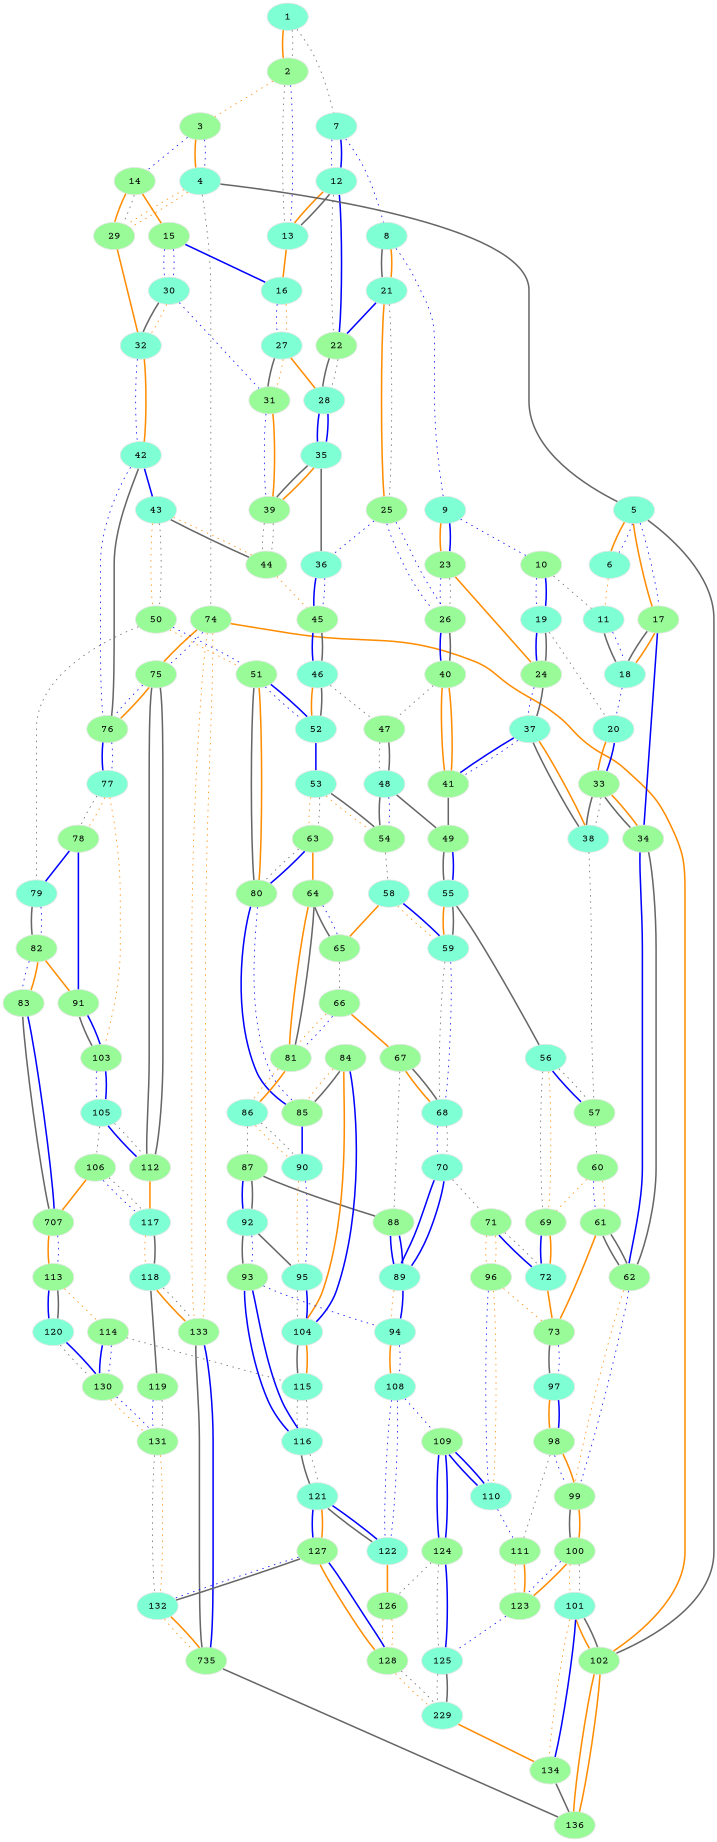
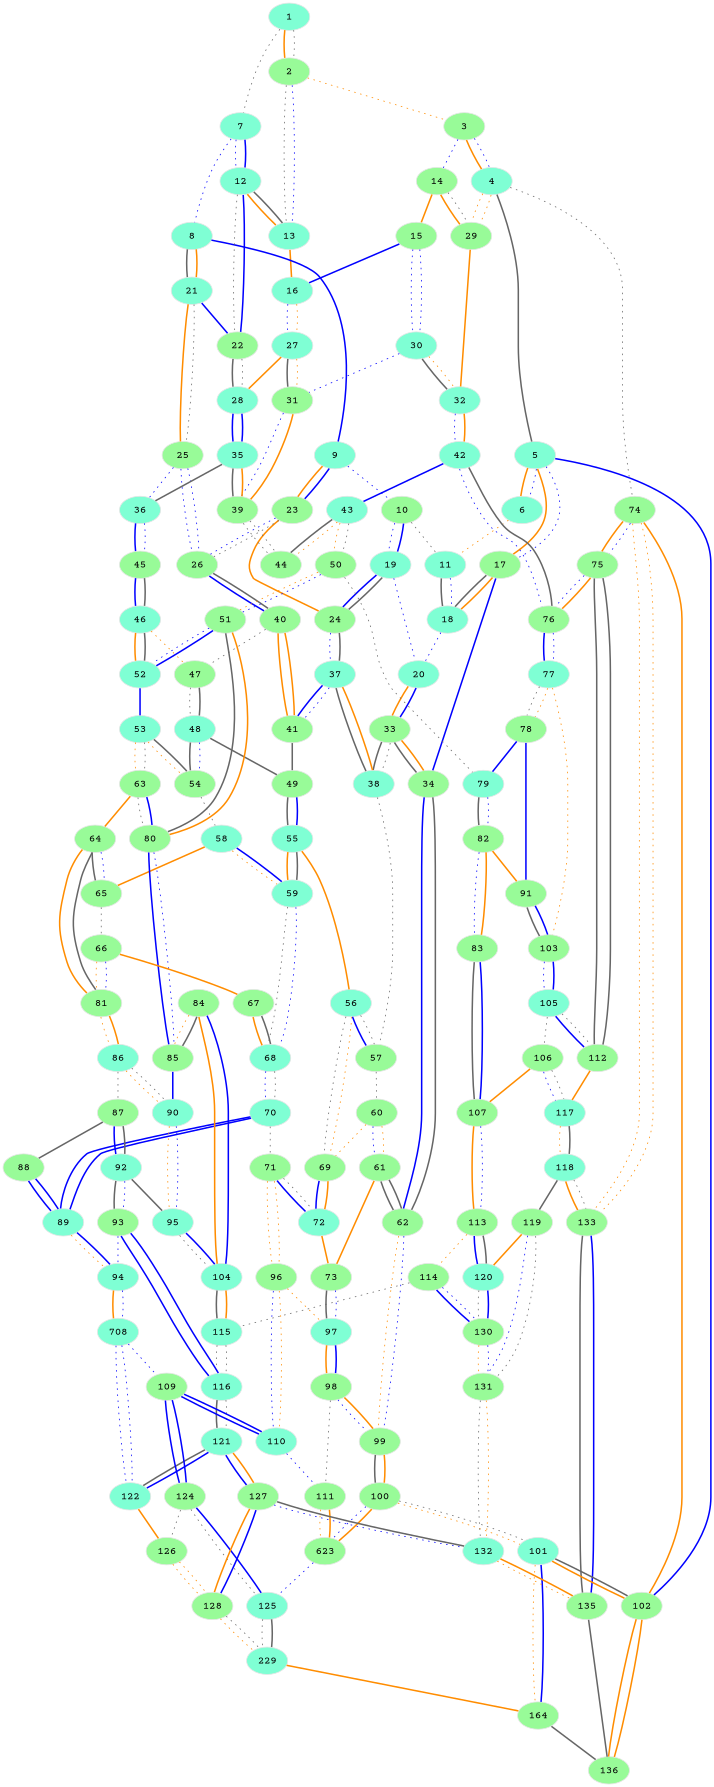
edge "8" -- "9": style dotted -> bold
edge "44" -- "45": removed
edge "19" -- "20": color gray40 -> blue
edge "46" -- "47": color gray40 -> darkorange
edge "55" -- "56": color gray40 -> darkorange
edge "5" -- "102": color gray40 -> blue
edge "67" -- "88": removed
node "707": label "707" -> "107"
edge "119" -- "120": added
edge "96" -- "73": now "96" -- "97"
node "108": label "108" -> "708"
node "123": label "123" -> "623"
node "735": label "735" -> "135"
node "134": label "134" -> "164"
